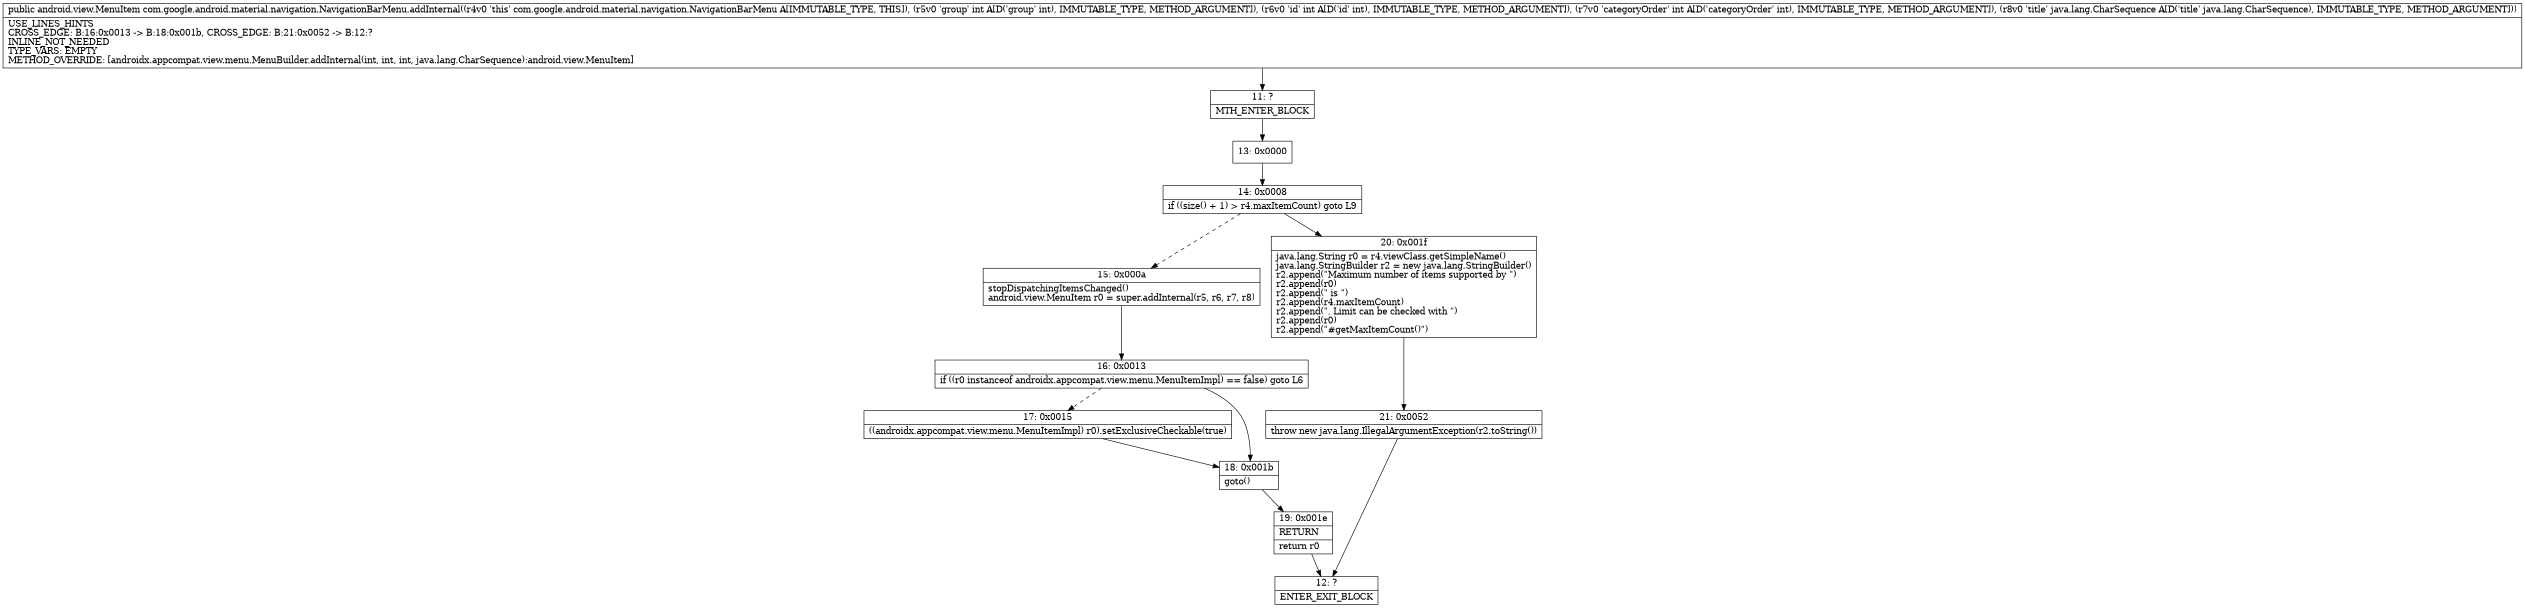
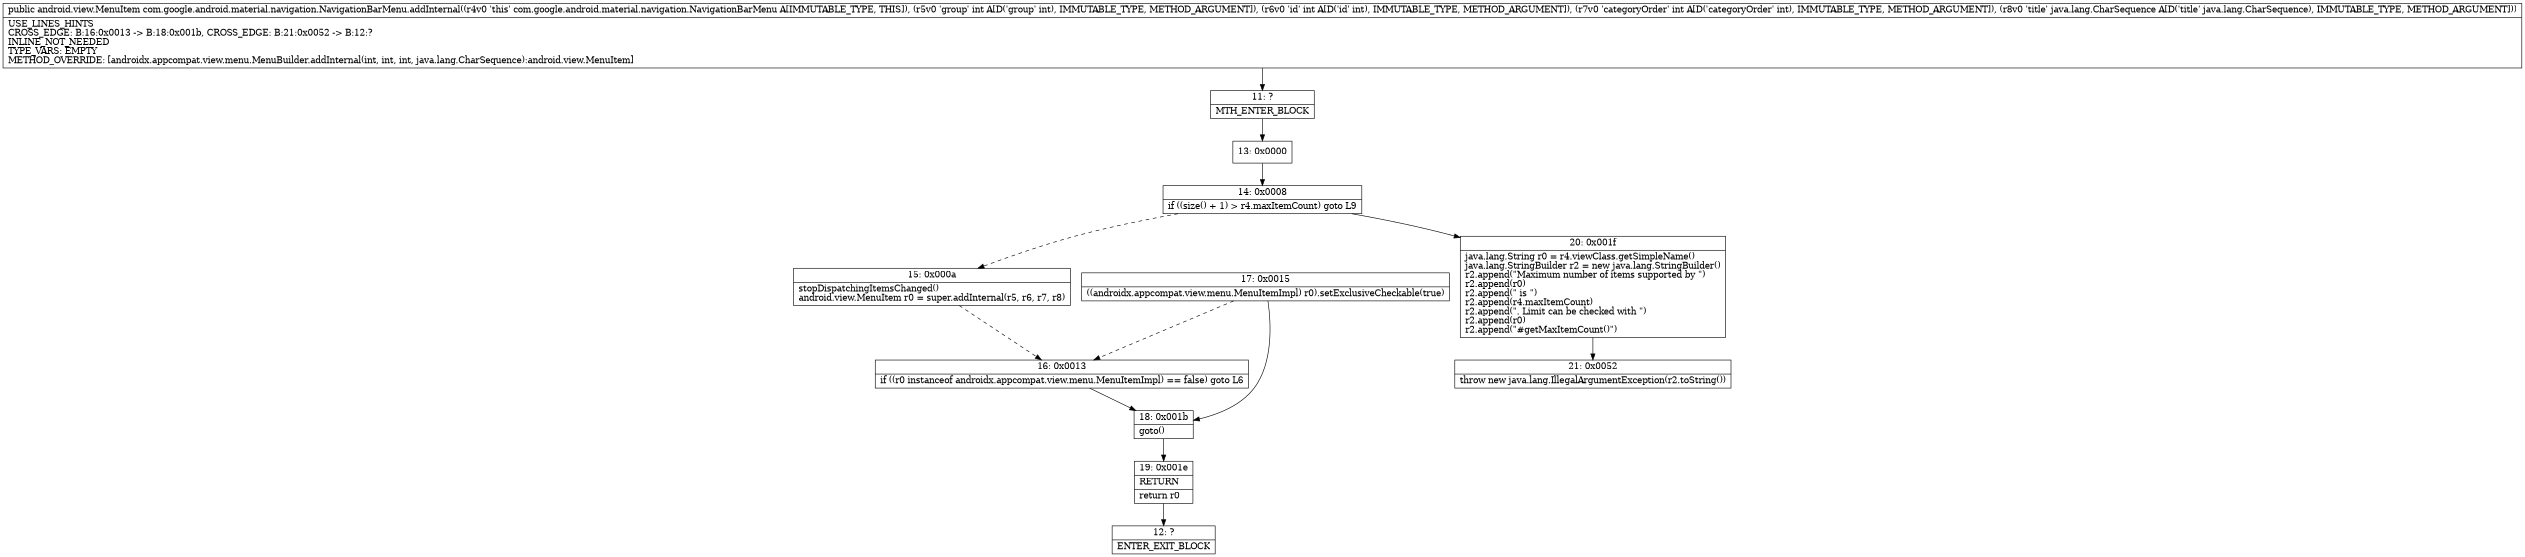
edge "15: 0x000a" -> "16: 0x0013": style solid -> dashed
edge "16: 0x0013" -> "17: 0x0015": reversed
edge "21: 0x0052" -> "12: ?": removed
